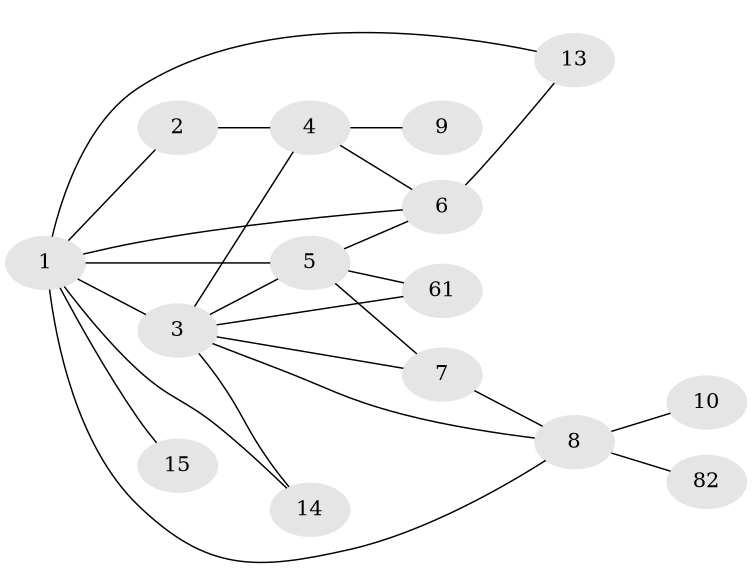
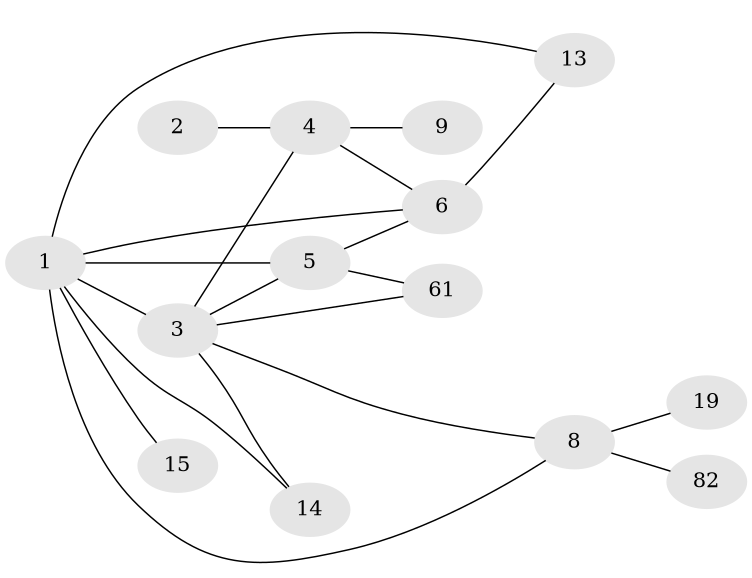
edge "2" -- "1": removed
node "7": removed
node "10": label "10" -> "19"
